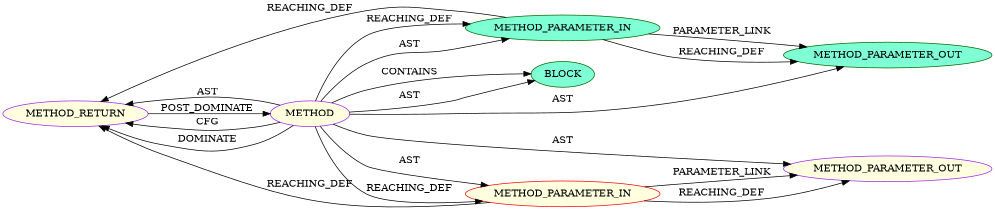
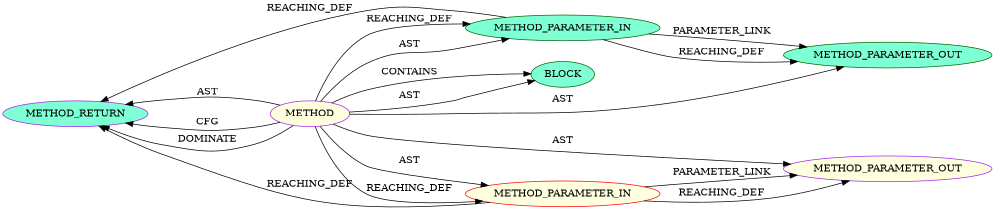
node "METHOD_RETURN": fillcolor lightyellow -> aquamarine
edge "METHOD_RETURN" -> "METHOD": removed, label "POST_DOMINATE"
